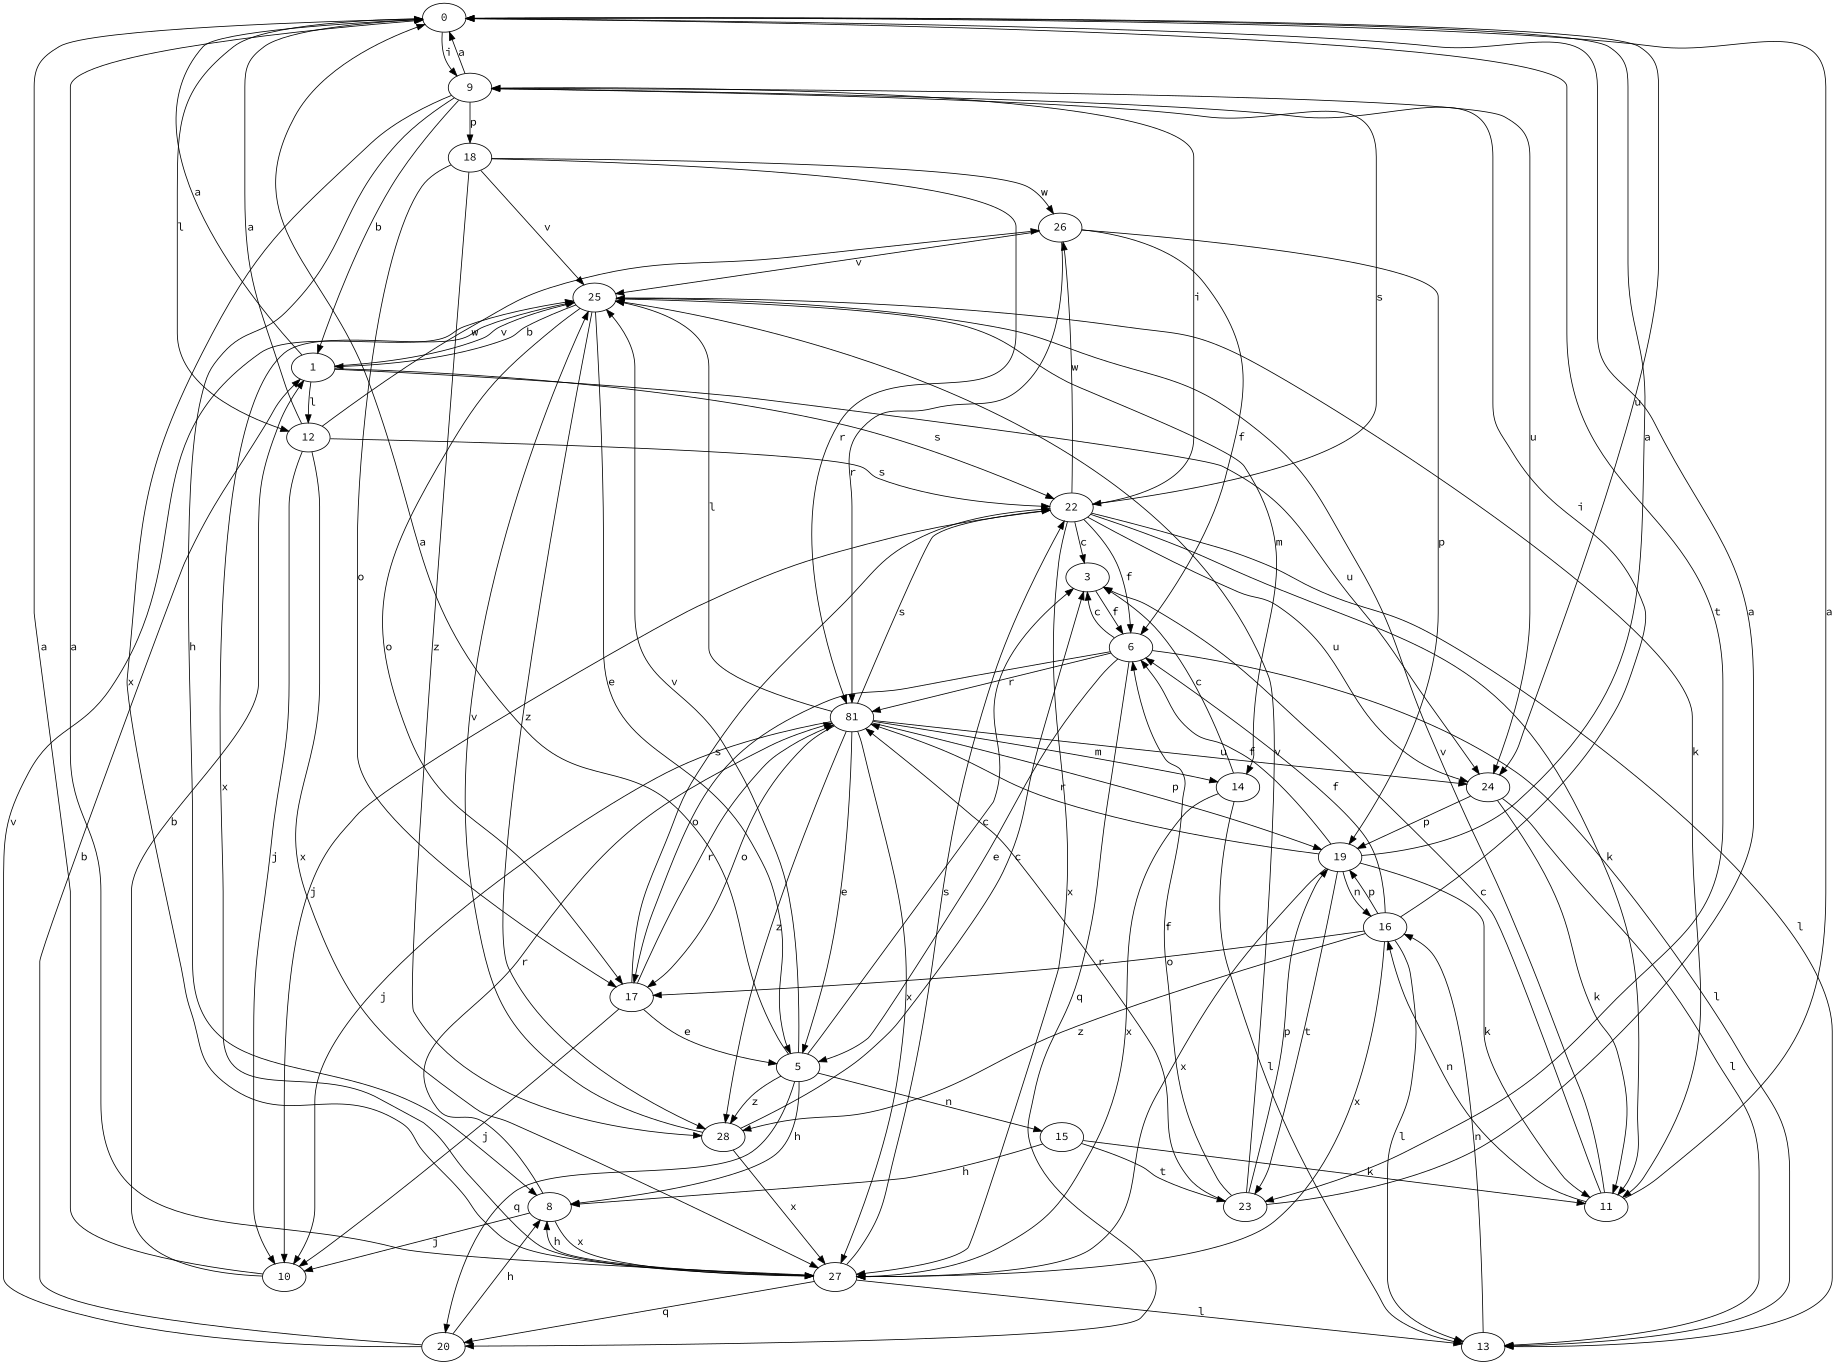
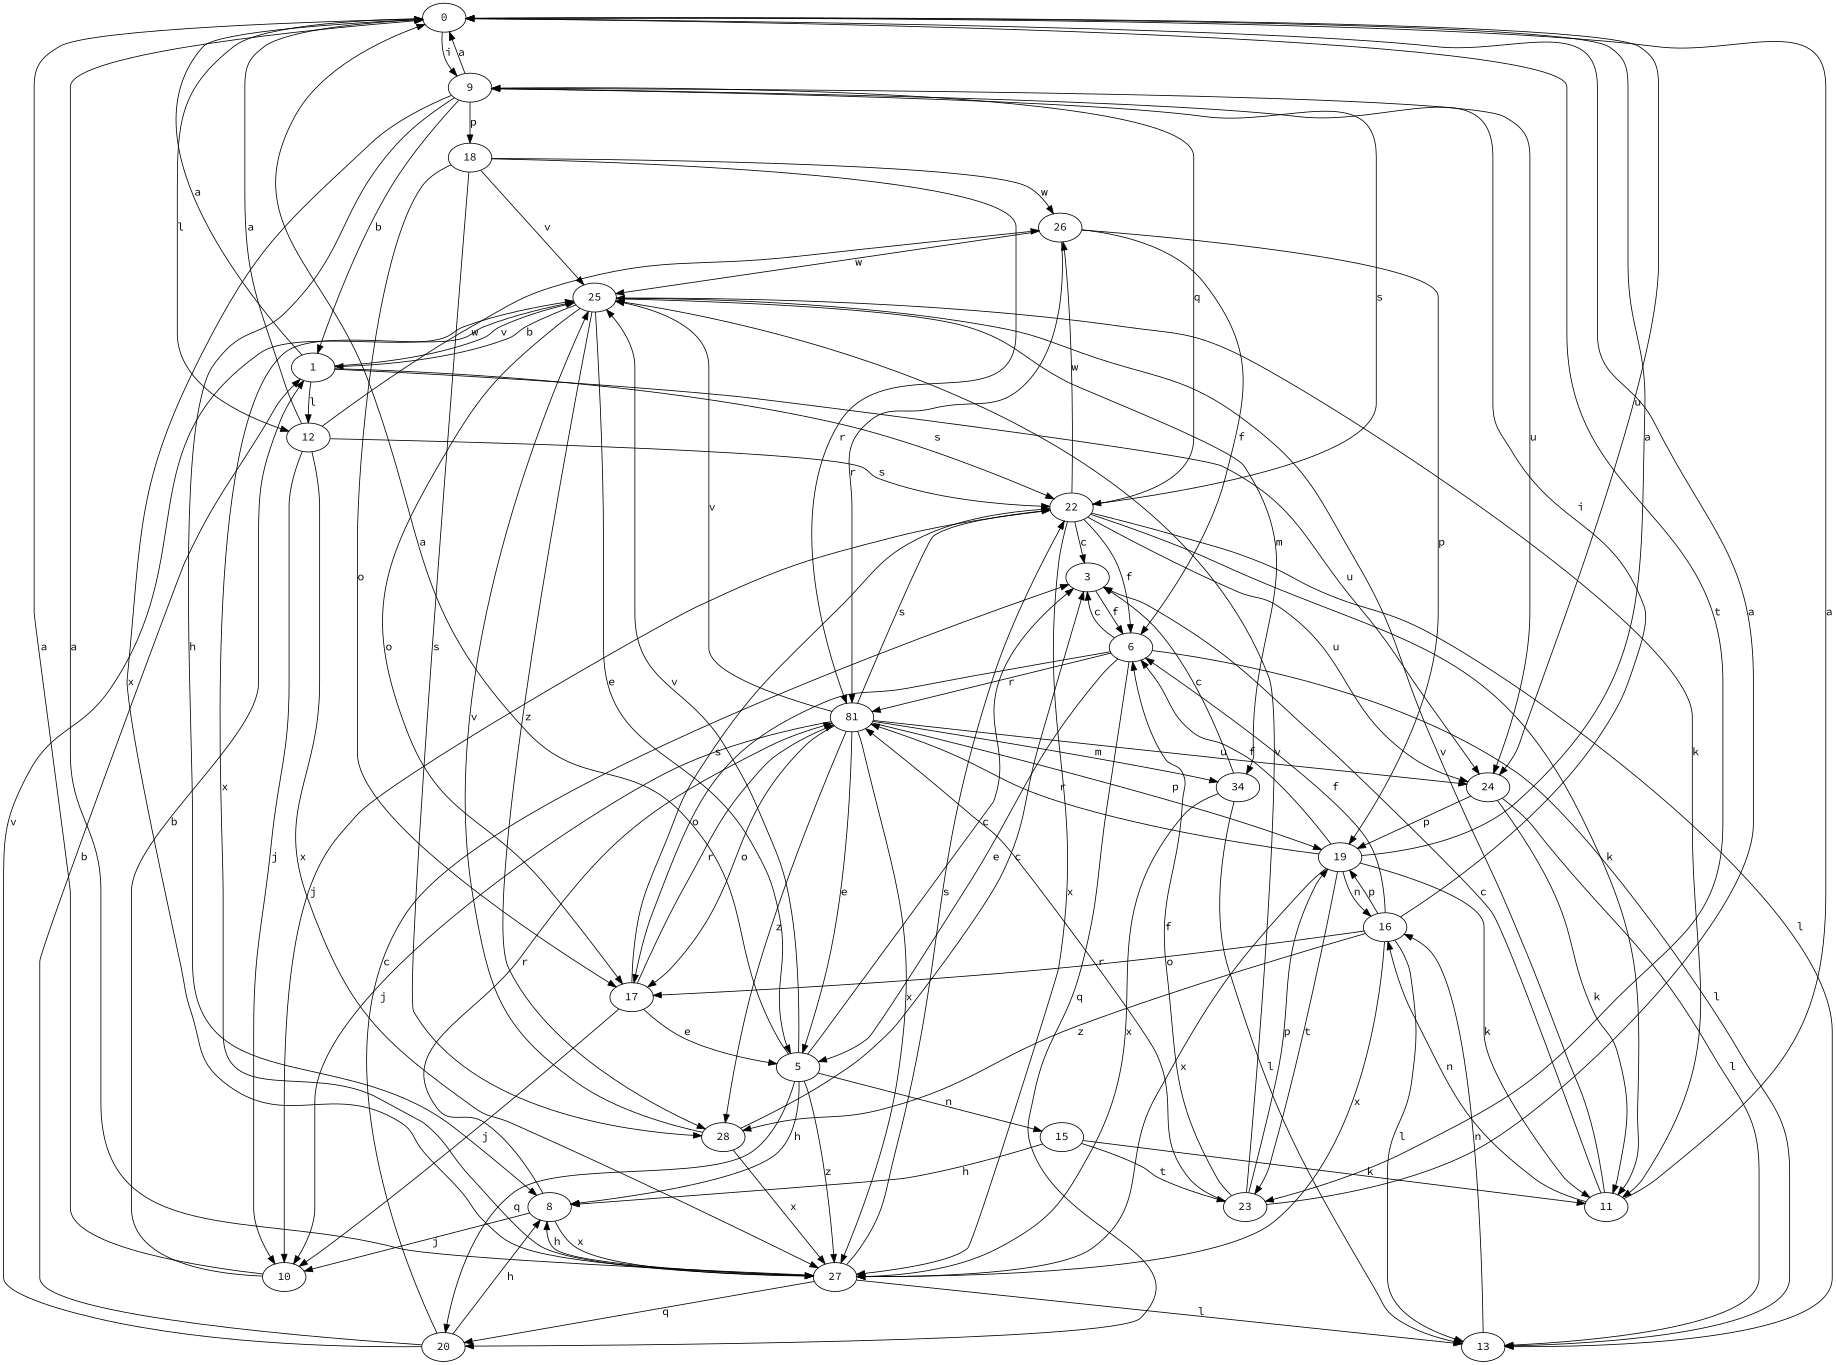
edge "26" -> "25": label "v" -> "w"
edge "22" -> "9": label "i" -> "q"
edge "81" -> "25": label "l" -> "v"
edge "18" -> "28": label "z" -> "s"
node "14": label "14" -> "34"
edge "20" -> "3": added, label "c"
edge "5" -> "28": now "5" -> "27"
